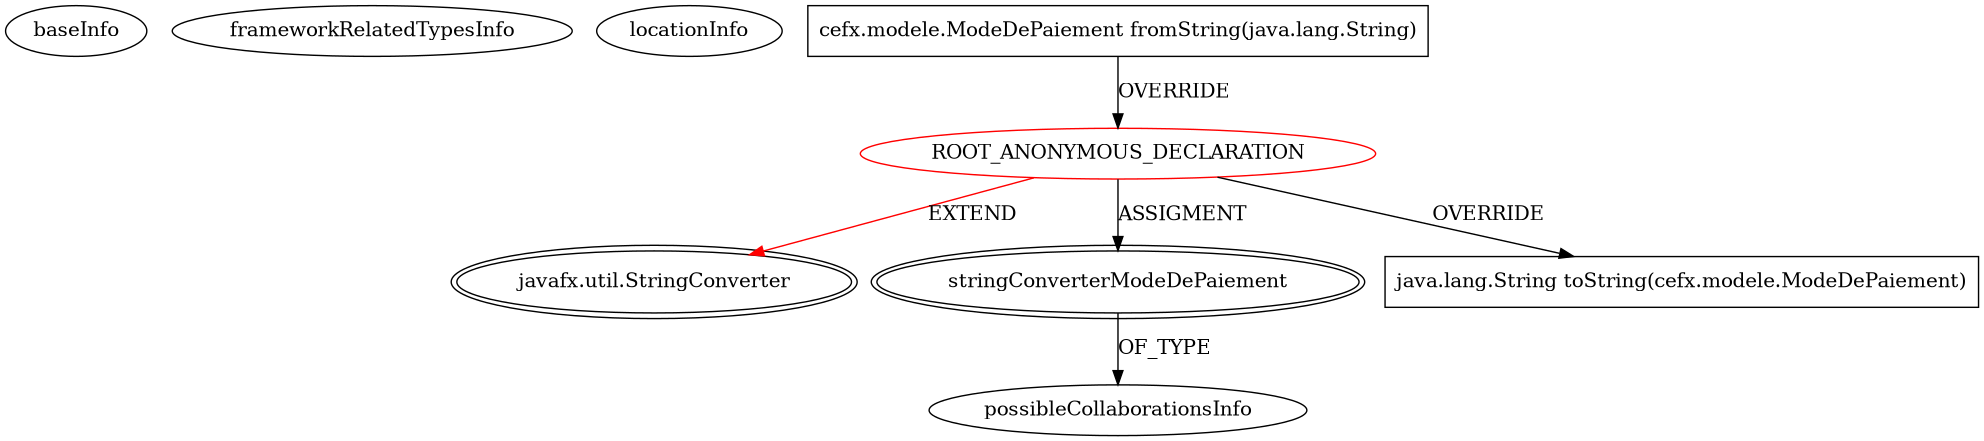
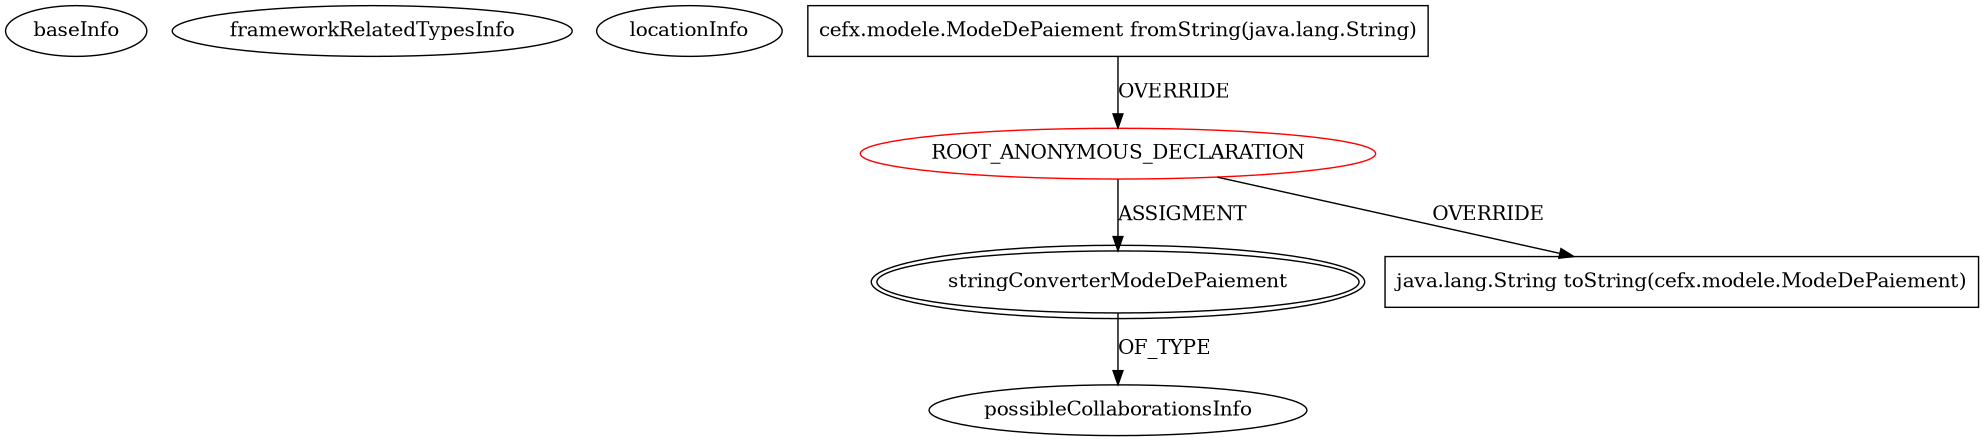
node "javafx.util.StringConverter": removed
